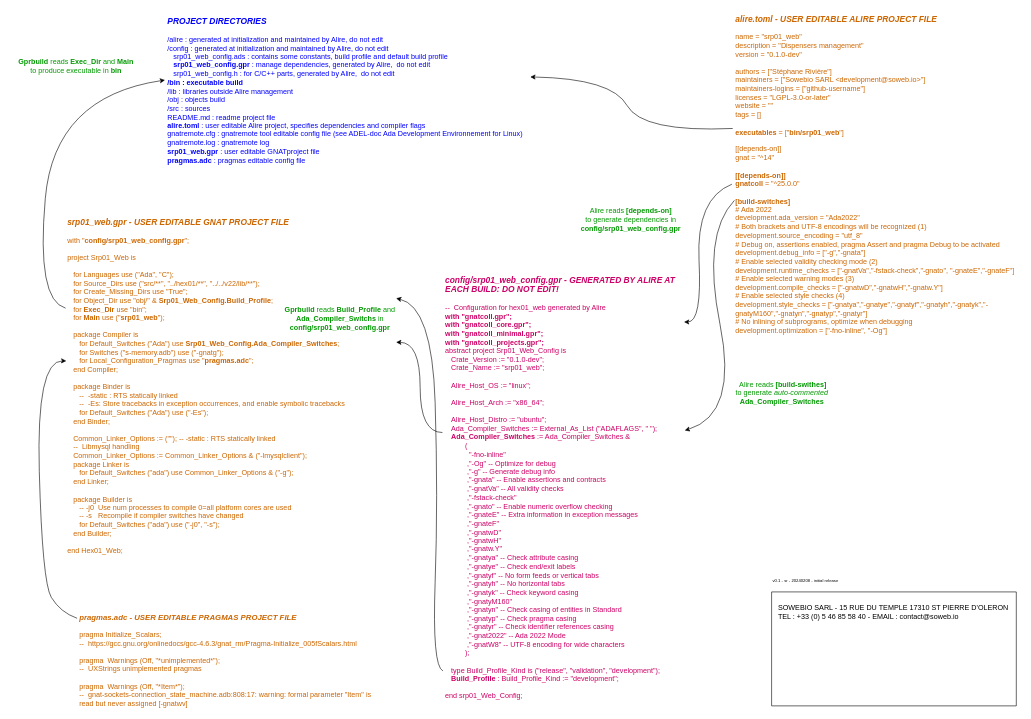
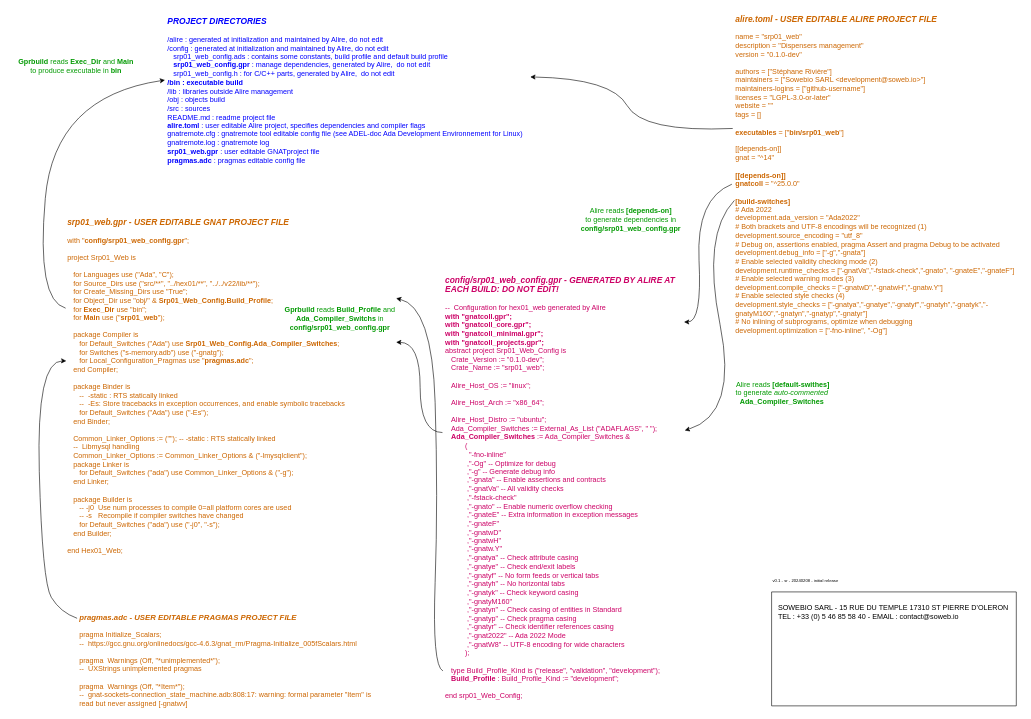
node "Alire reads [build-swithes] to generate auto-commented Ada_Compiler_Switches": label "Alire reads [build-swithes] to generate auto-commented Ada_Compiler_Switches" -> "Alire reads [default-swithes] to generate auto-commented Ada_Compiler_Switches"
